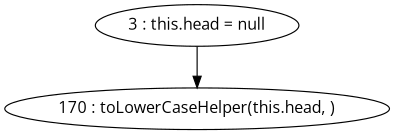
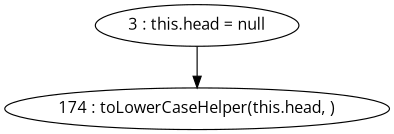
node "170 : toLowerCaseHelper(this.head, )": label "170 : toLowerCaseHelper(this.head, )" -> "174 : toLowerCaseHelper(this.head, )"
